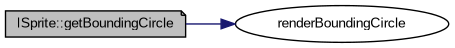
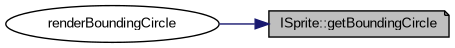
edge "ISprite::getBoundingCircle" -> "renderBoundingCircle": reversed
